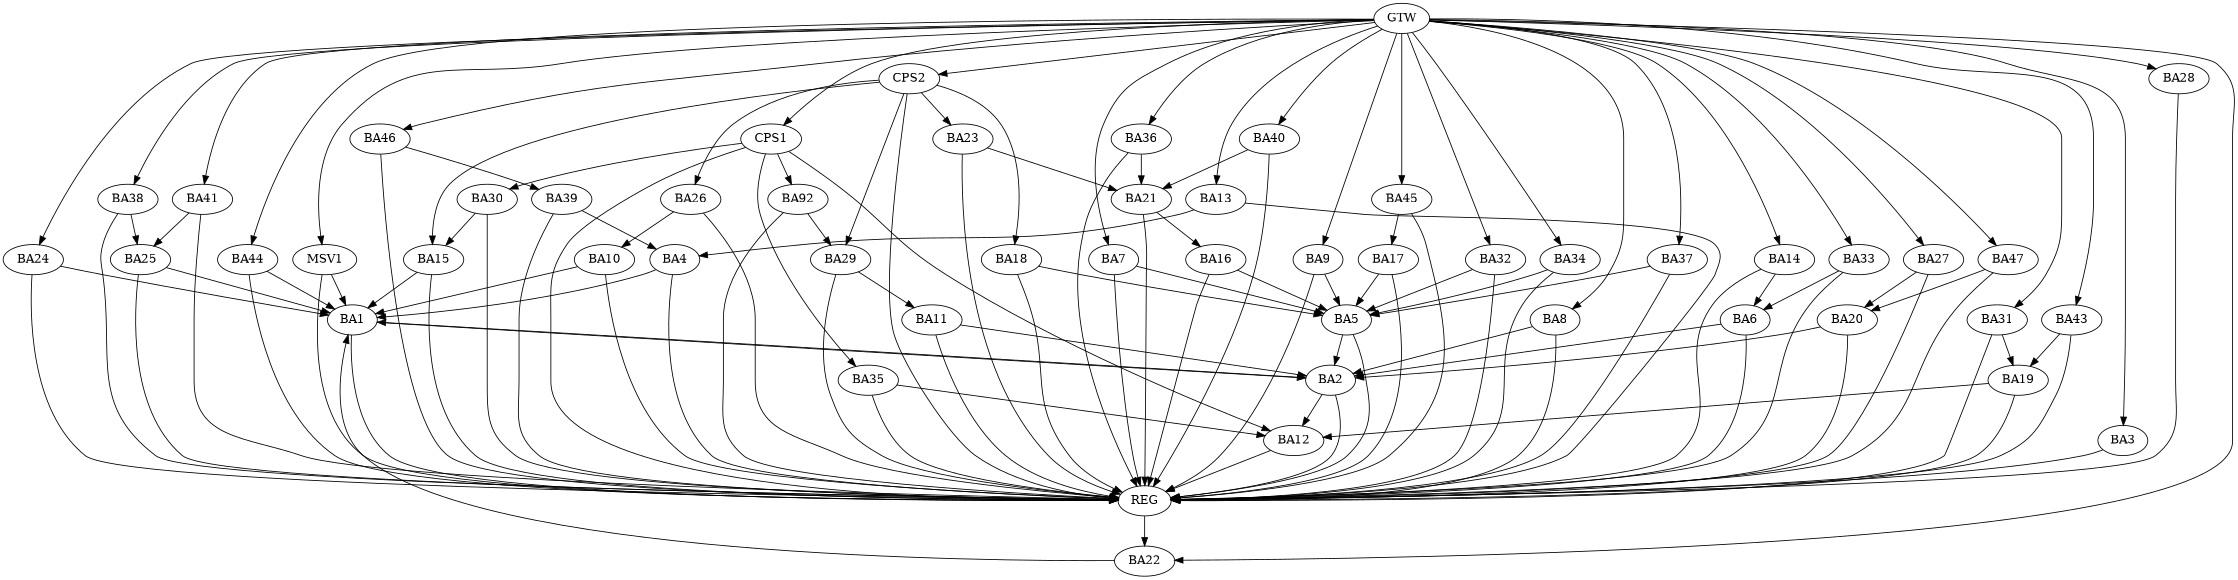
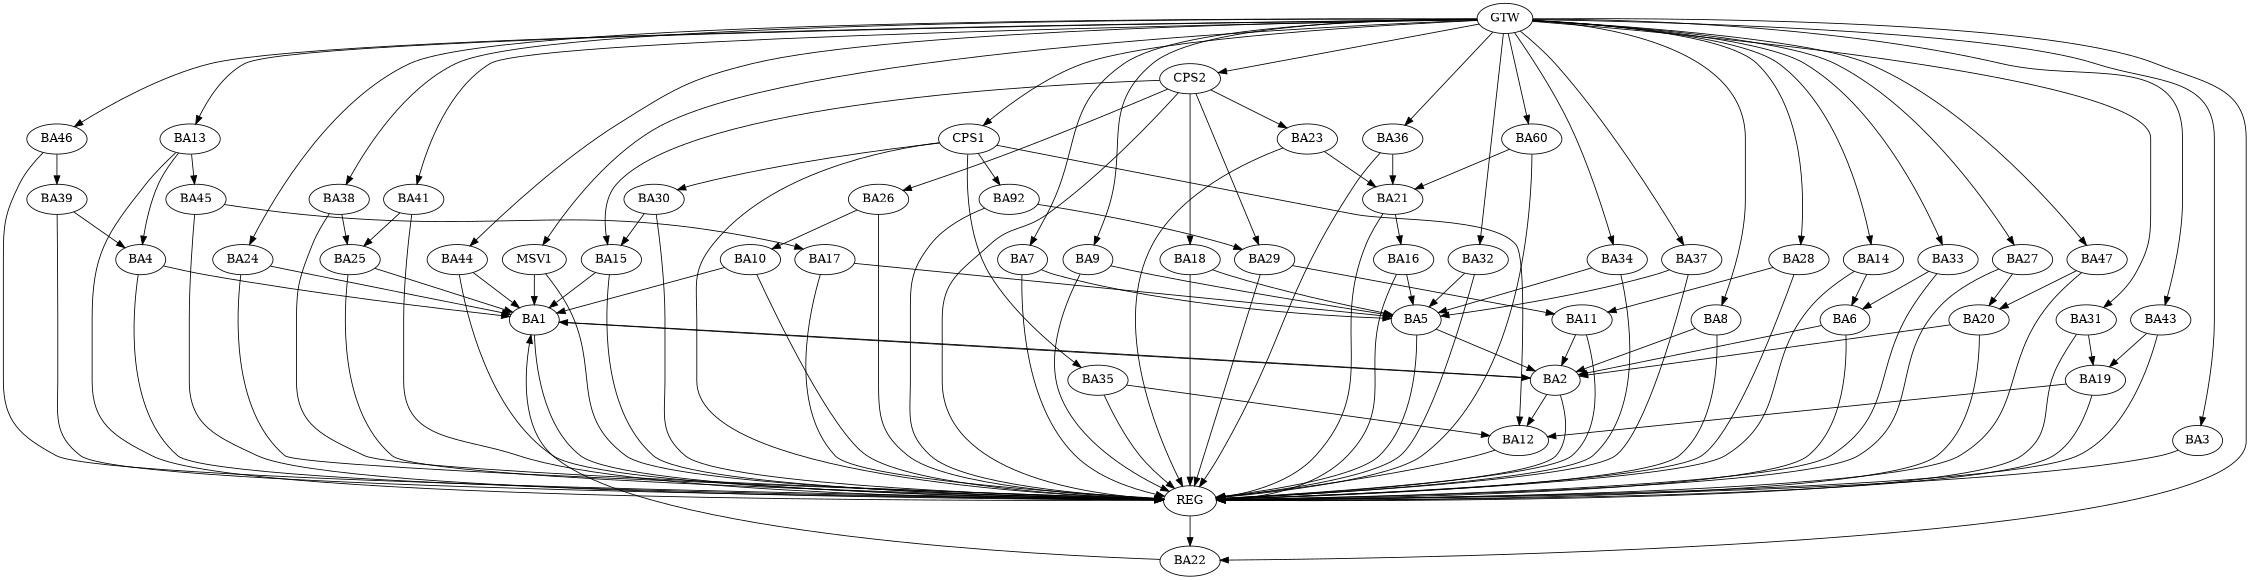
edge "GTW" -> "BA45": now "BA13" -> "BA45"
node "BA40": label "BA40" -> "BA60"
edge "BA28" -> "BA11": added
